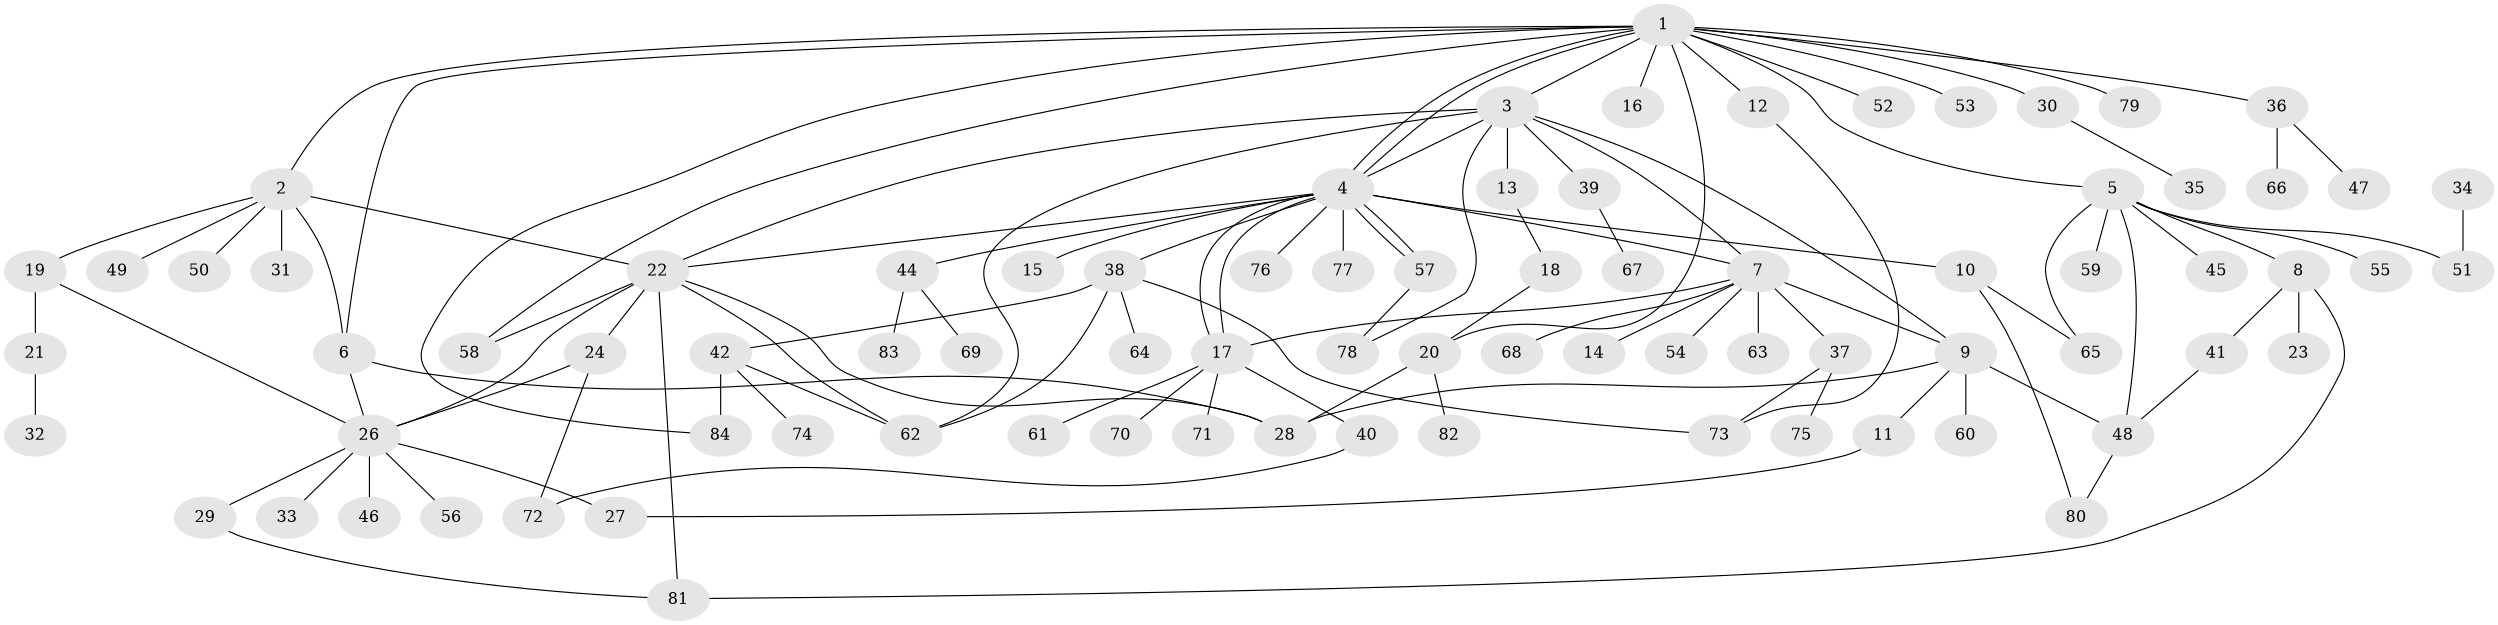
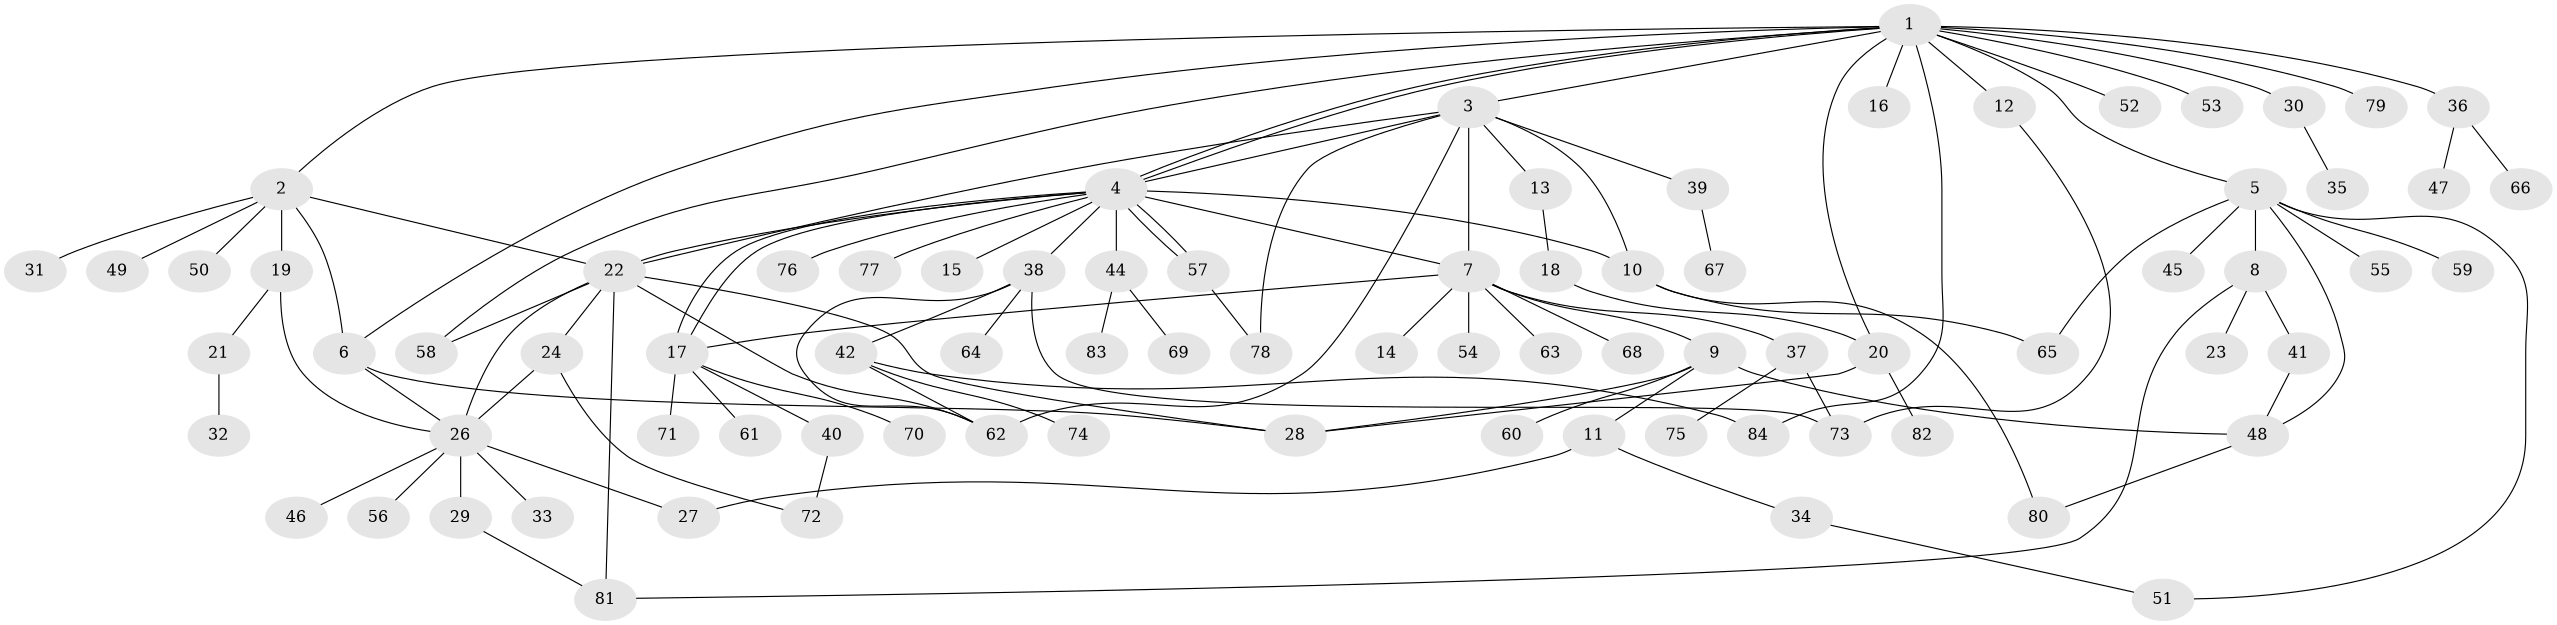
edge "3" -- "9": now "3" -- "10"
edge "11" -- "34": added
